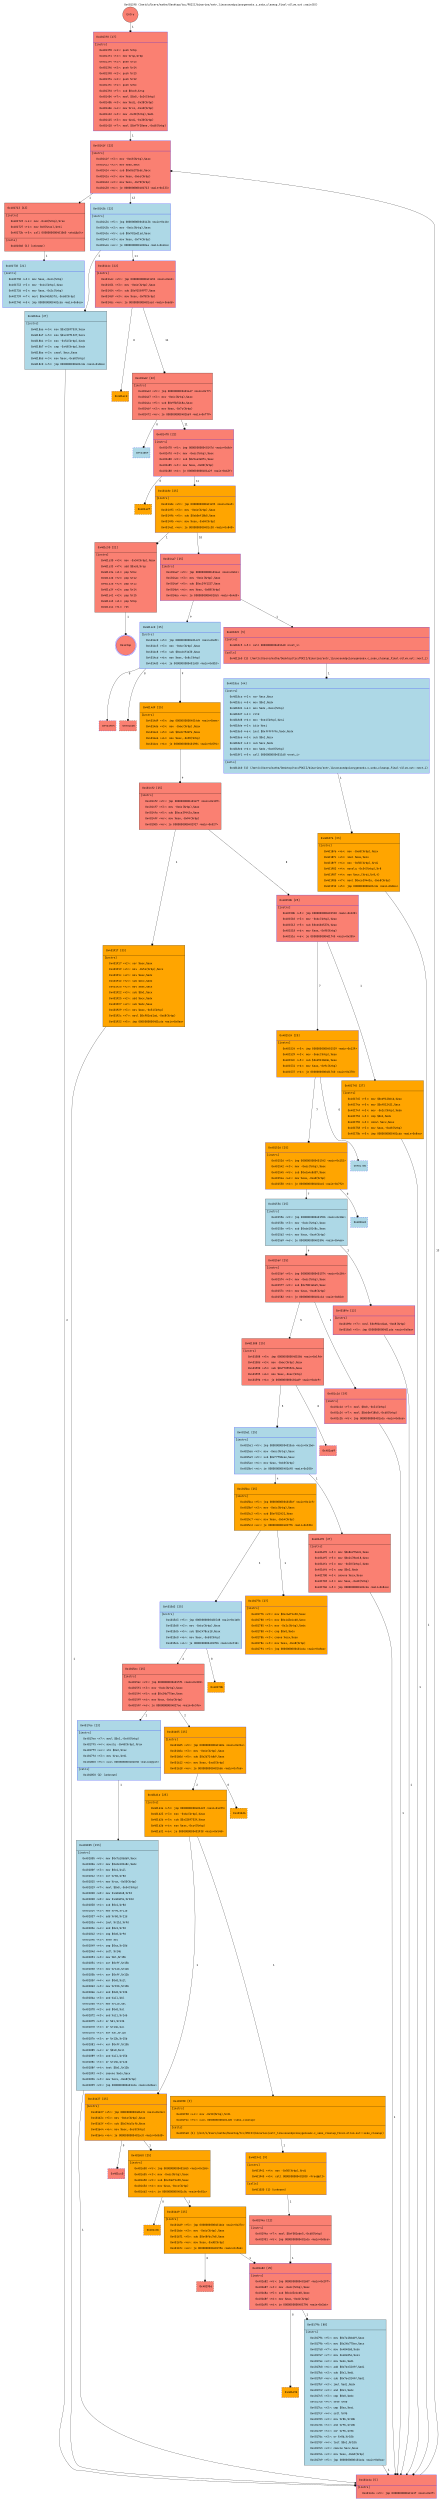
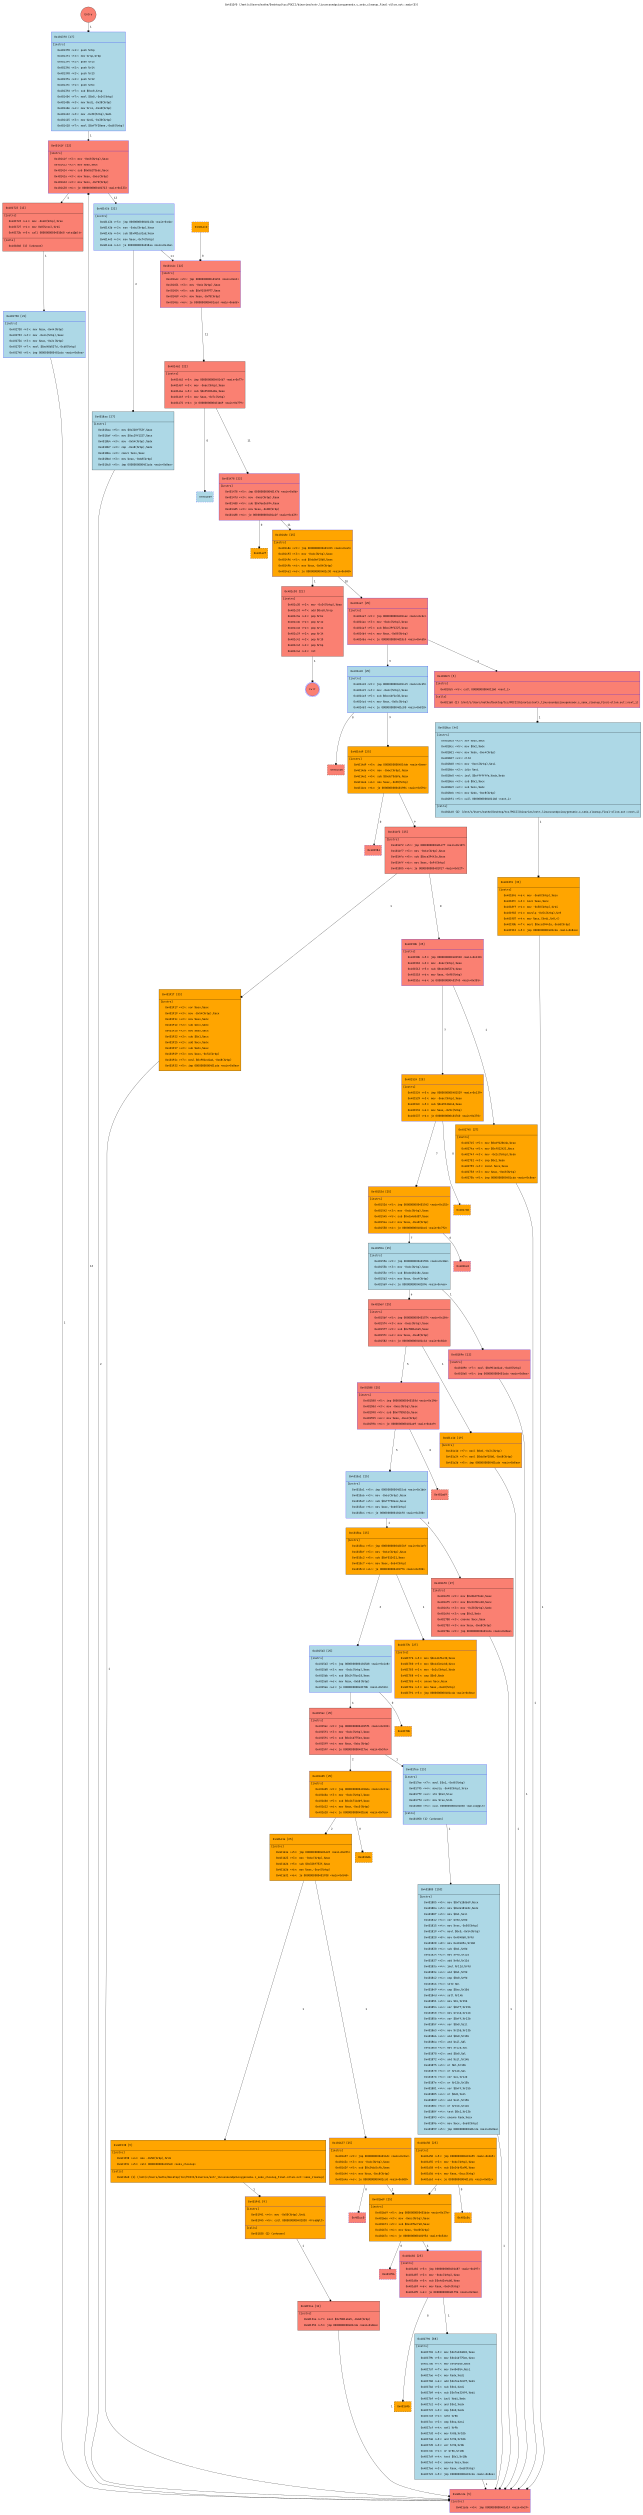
node "0x4013f0 [47]": fillcolor salmon -> lightblue
edge "0x40144c [22]" -> "0x401acd": reversed
node "Desktop": label "Desktop" -> "Exit"
edge "0x4014c0 [25]" -> "0x401984": now "0x4014d9 [25]" -> "0x401984"
node "0x4018ca [44]": color blue -> black
node "0x401760": fillcolor lightblue -> orange
node "0x401be2": fillcolor lightblue -> salmon
node "0x401588 [25]": color black -> blue
node "0x401c1d [19]": fillcolor salmon -> orange
node "0x401ad9": color blue -> black
edge "0x401730 [21]" -> "0x401cda [5]": added, label "1"
edge "0x401637 [25]" -> "0x401650 [25]": now "0x401637 [25]" -> "0x401669 [25]"
edge "0x40194a [12]" -> "0x401682 [25]": now "0x40194a [12]" -> "0x401cda [5]"
node "0x401956": color black -> blue
node "0x40169b": color blue -> black
